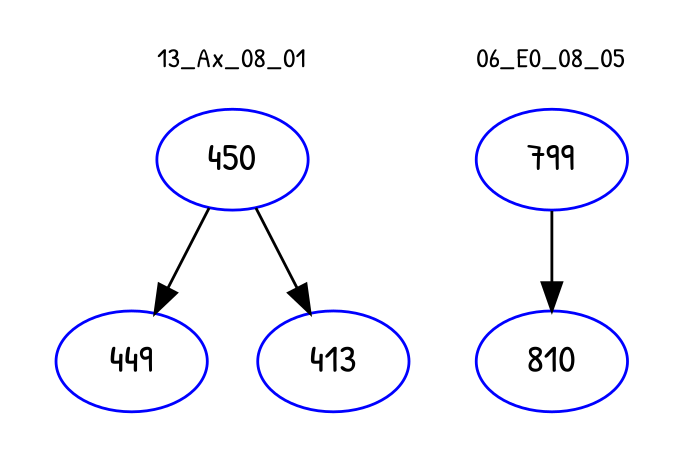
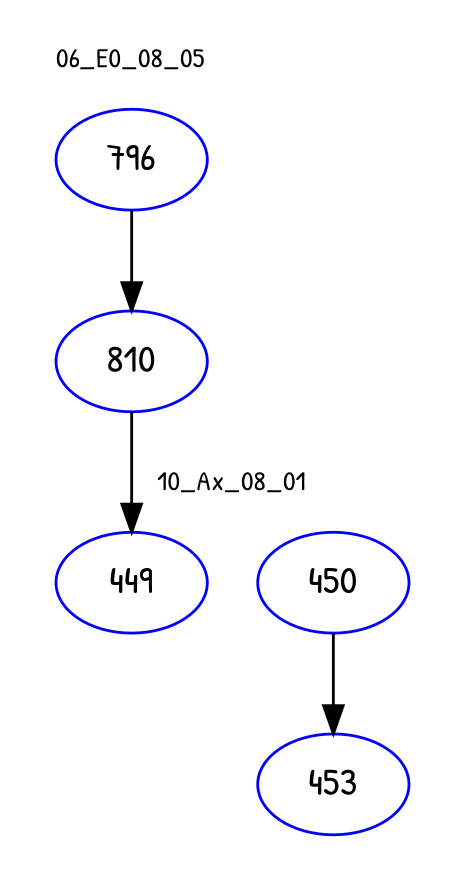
cluster "13_Ax_08_01": label "13_Ax_08_01" -> "10_Ax_08_01"
node "799": label "799" -> "796"
edge "450" -> "449": now "810" -> "449"
node "413": label "413" -> "453"
